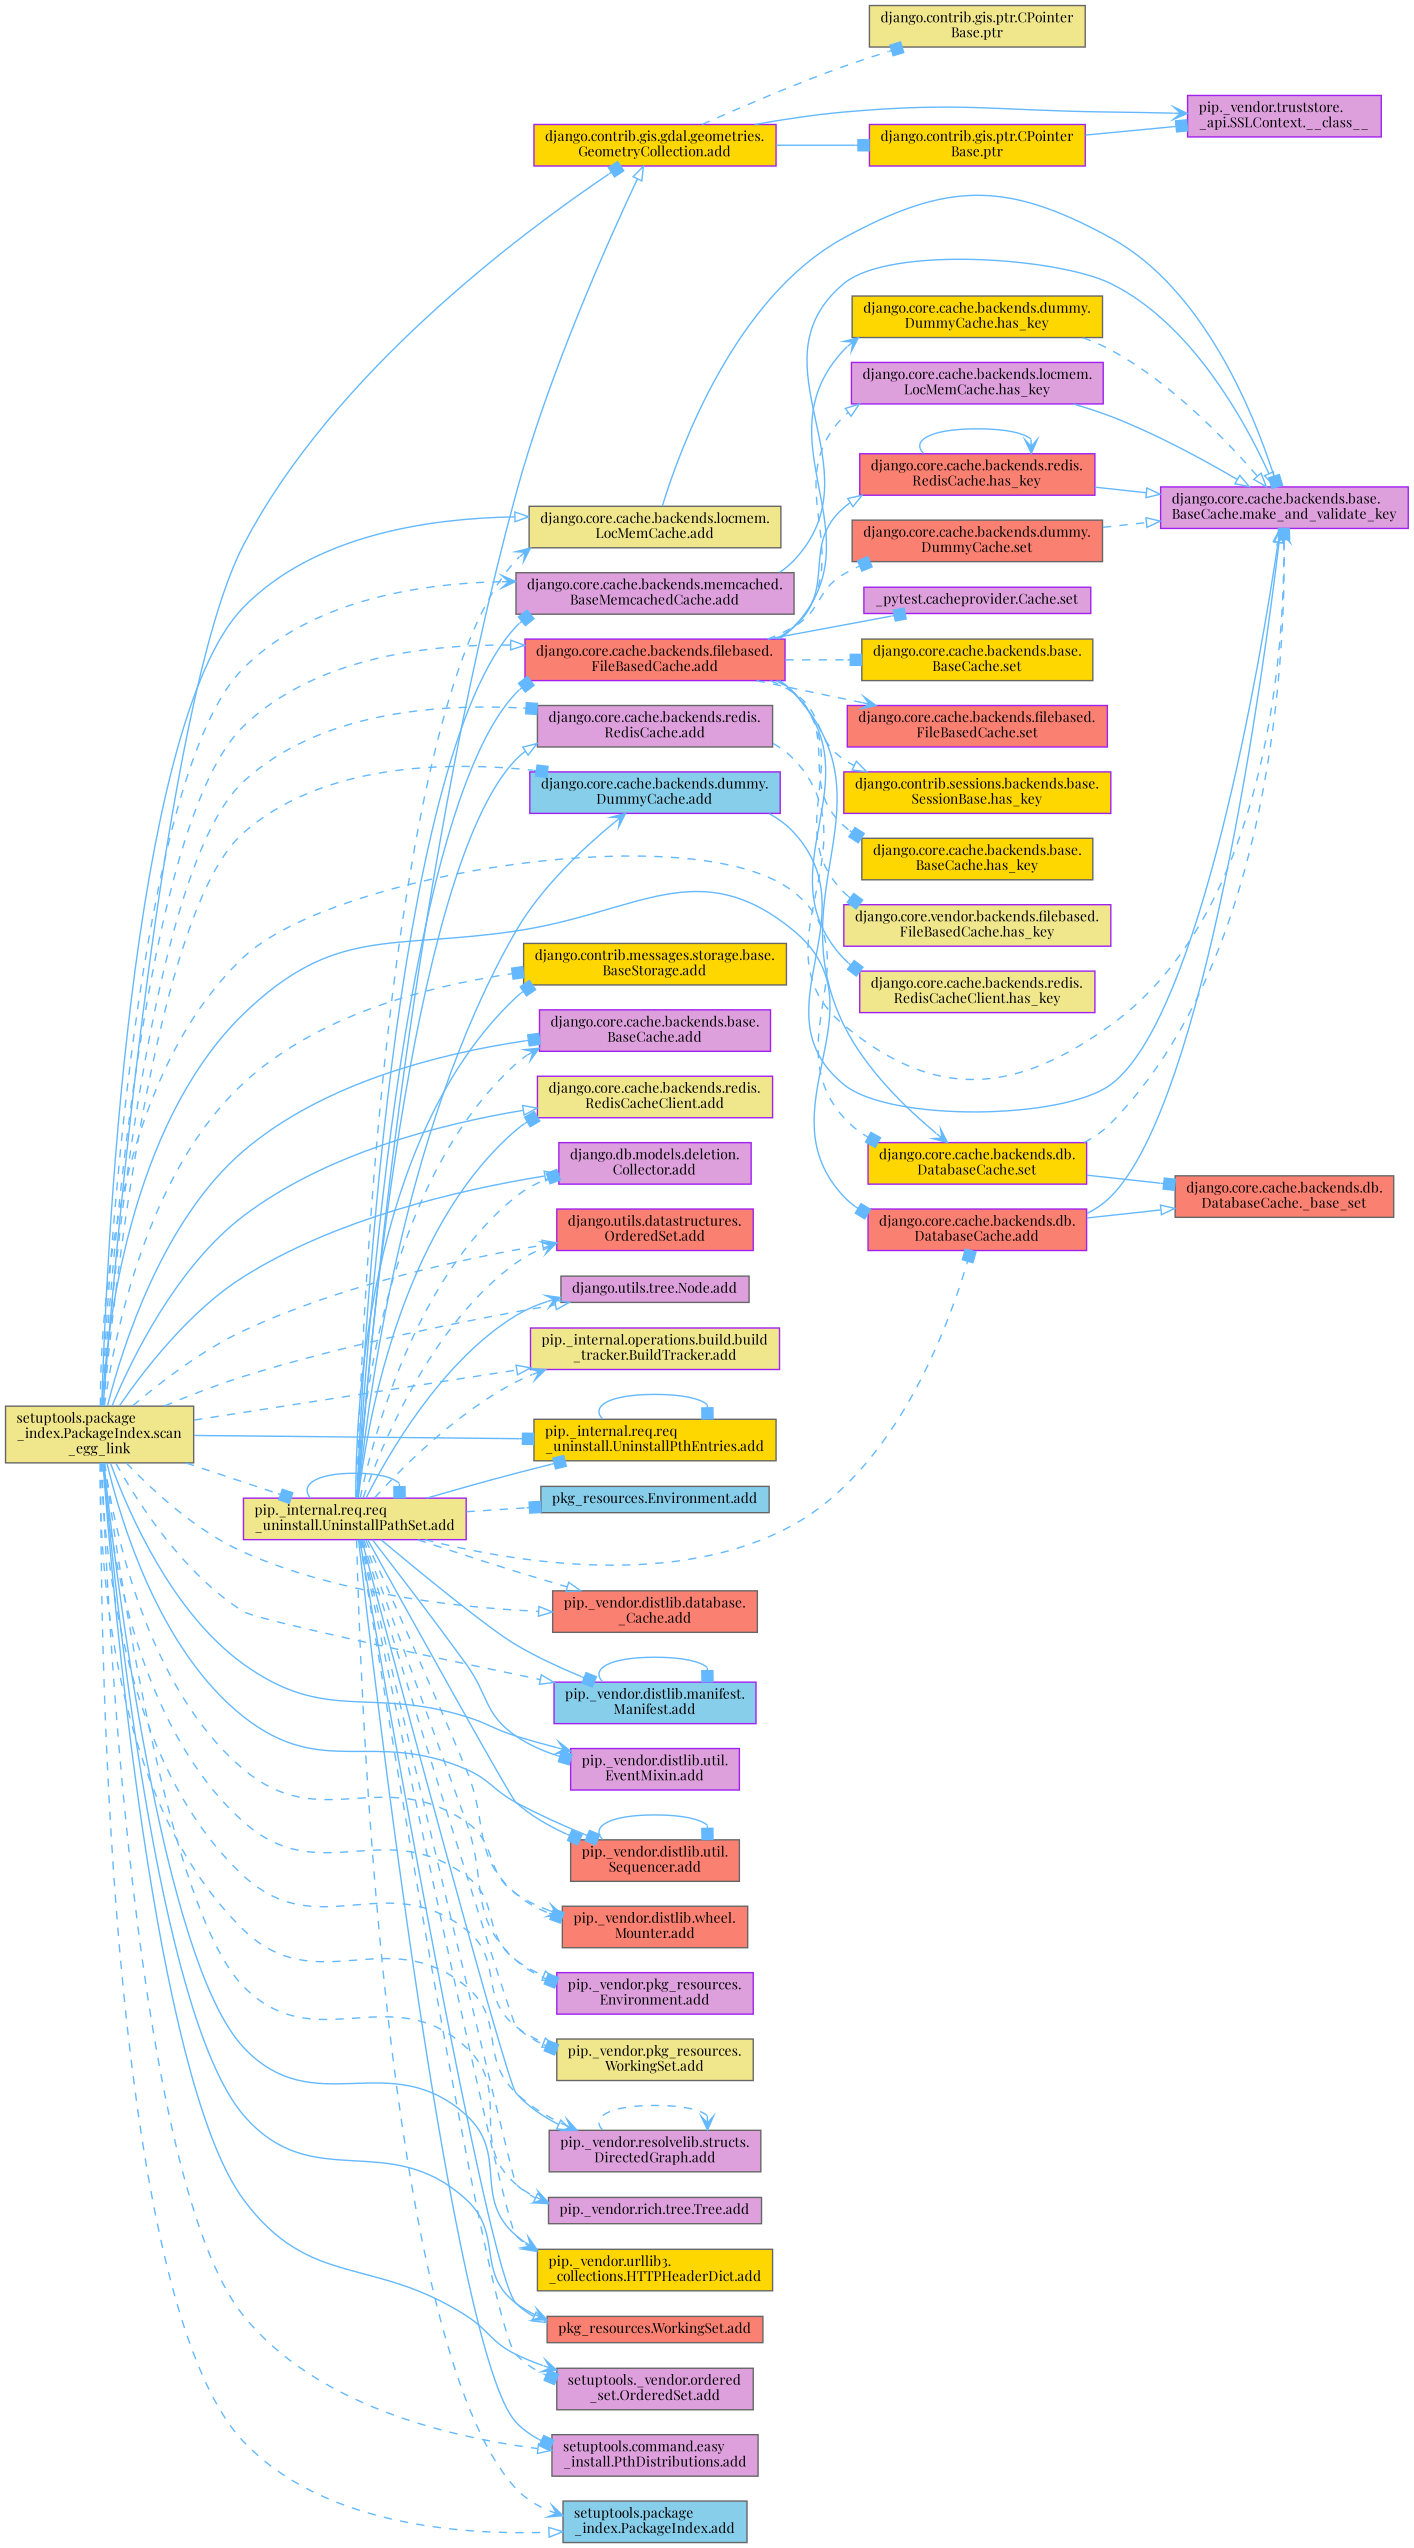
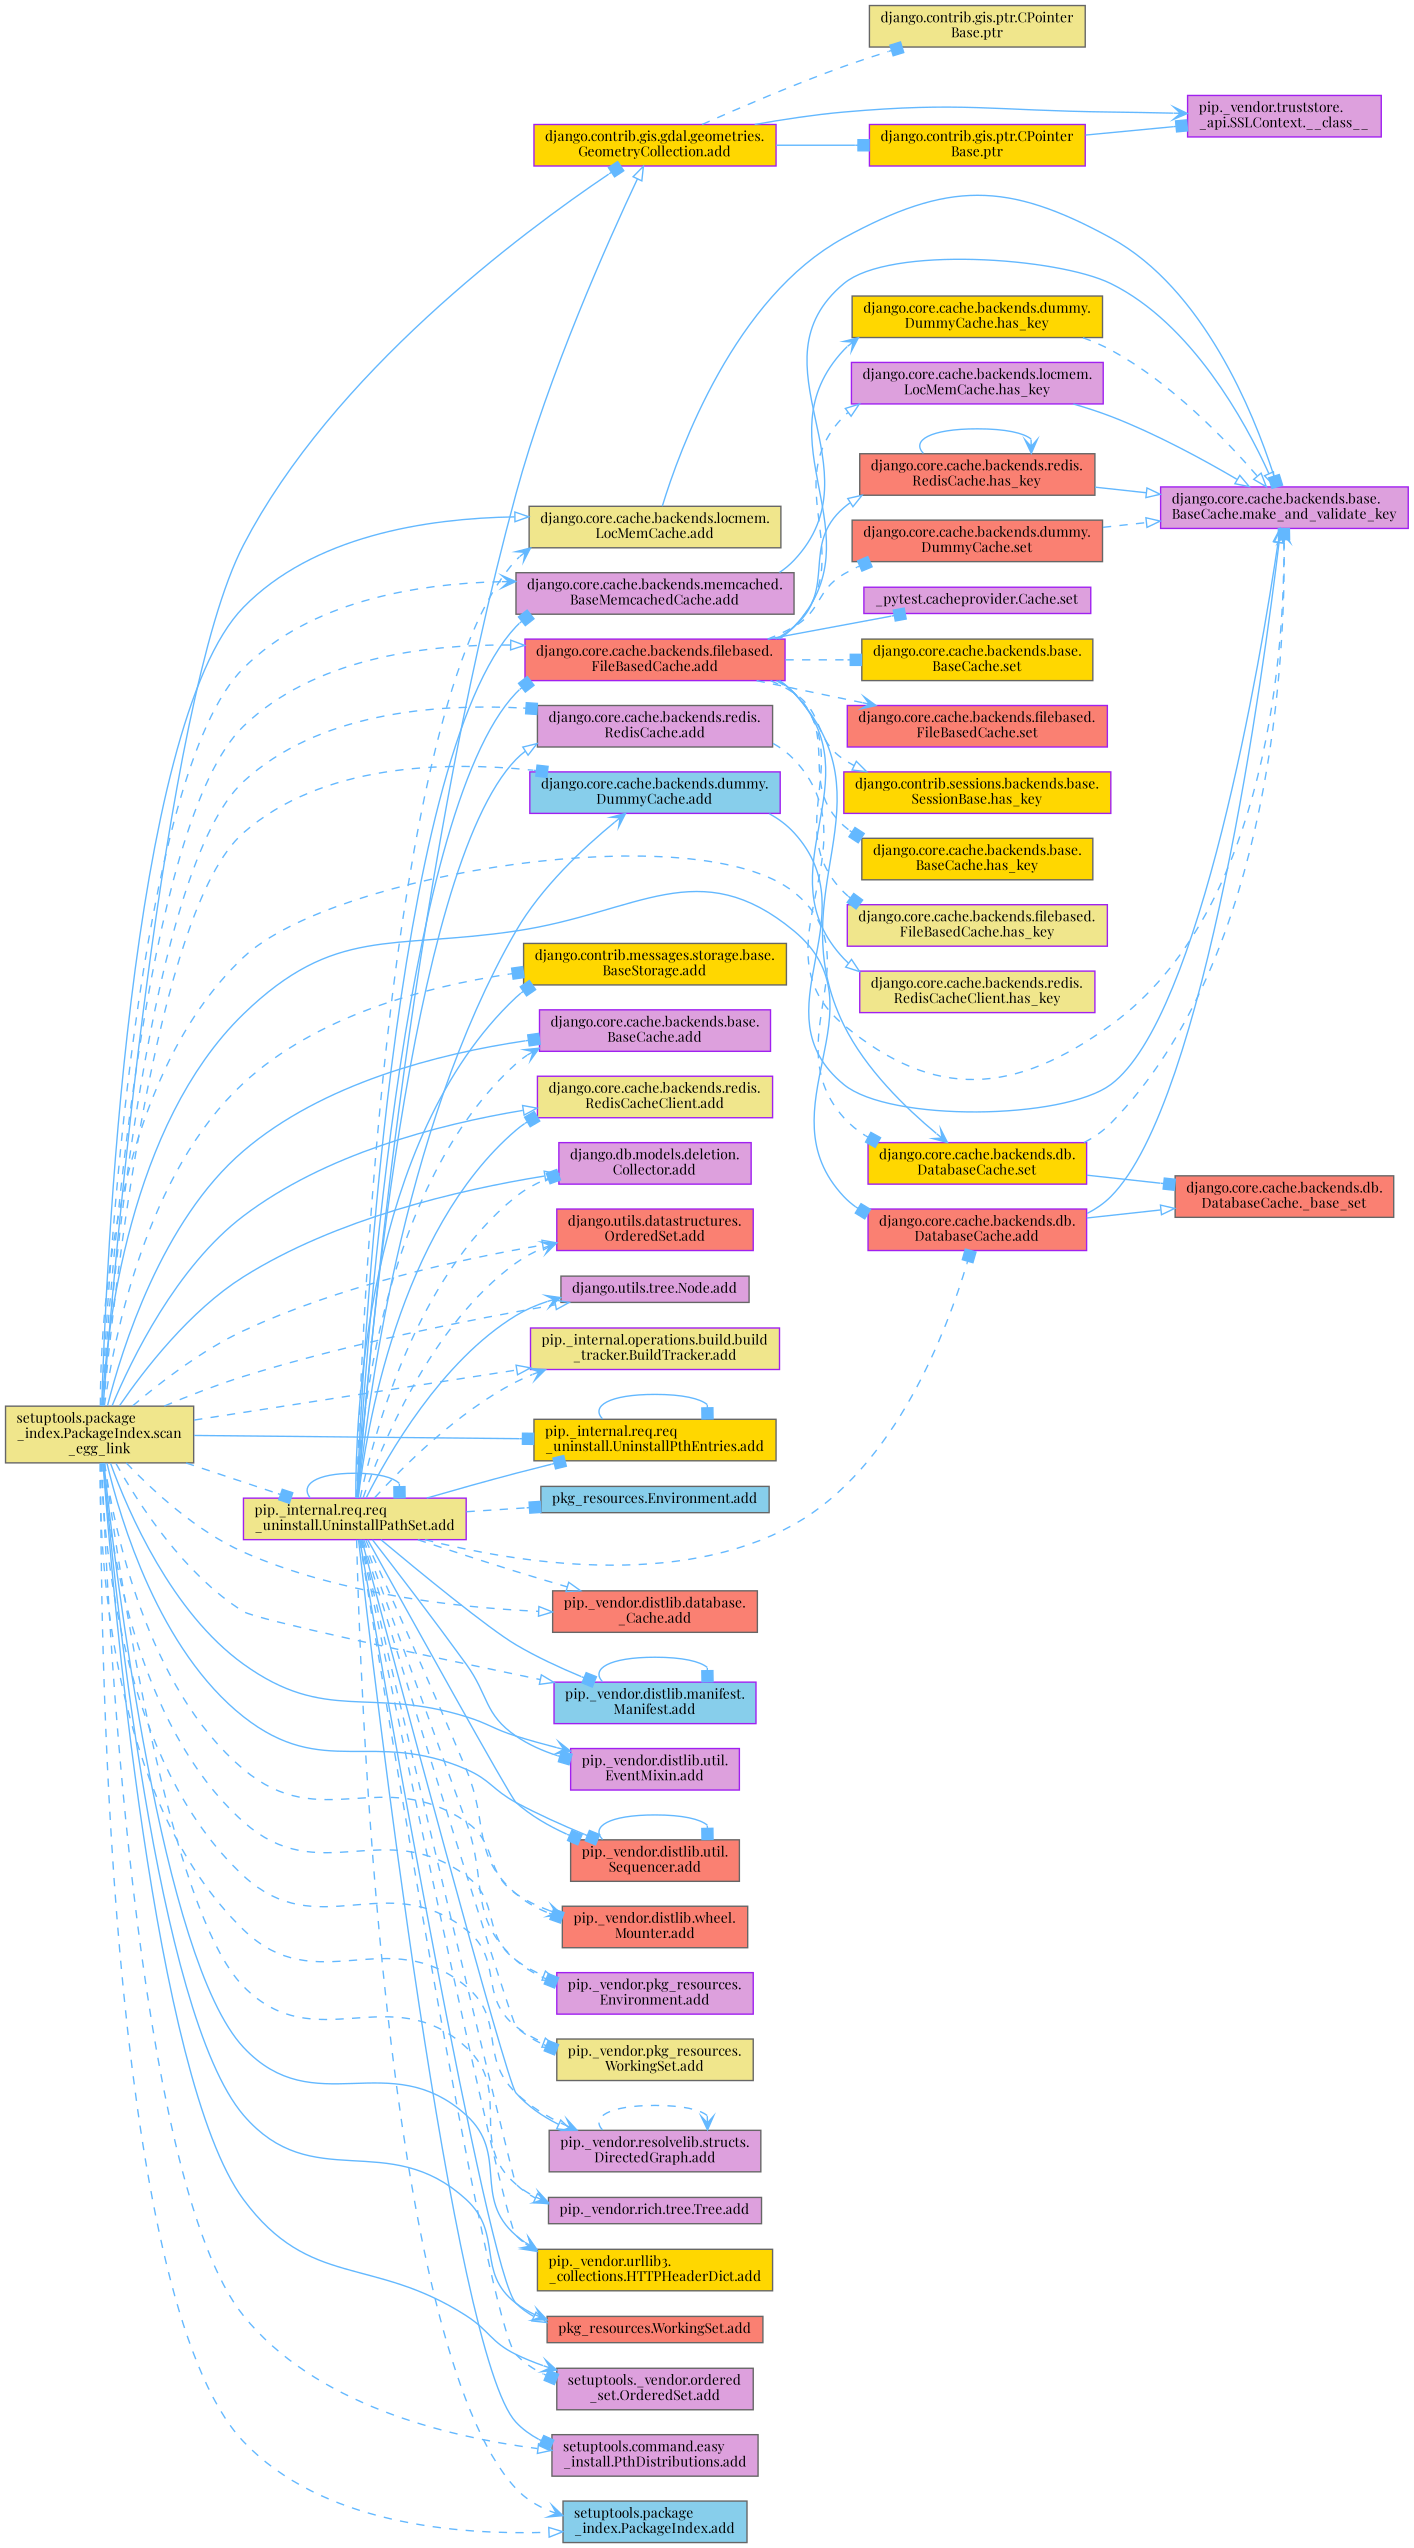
node "django.core.cache.backends.redis. RedisCache.has_key": color purple -> gray40
edge "django.core.cache.backends.filebased. FileBasedCache.add" -> "django.core.cache.backends.redis. RedisCacheClient.has_key": arrowhead box -> onormal
node "django.core.vendor.backends.filebased. FileBasedCache.has_key": label "django.core.vendor.backends.filebased. FileBasedCache.has_key" -> "django.core.cache.backends.filebased. FileBasedCache.has_key"
